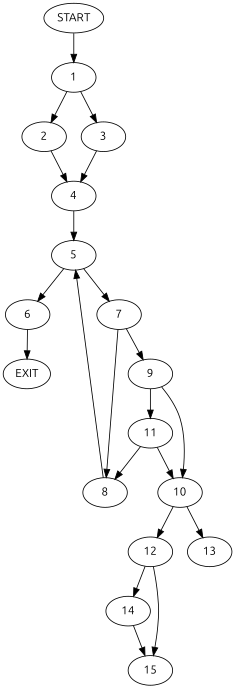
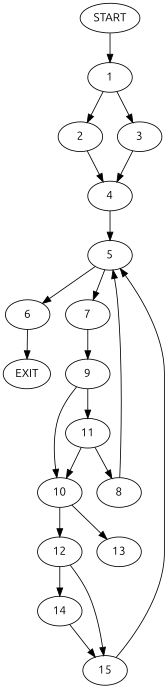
edge "7" -> "8": removed
edge "15" -> "5": added
